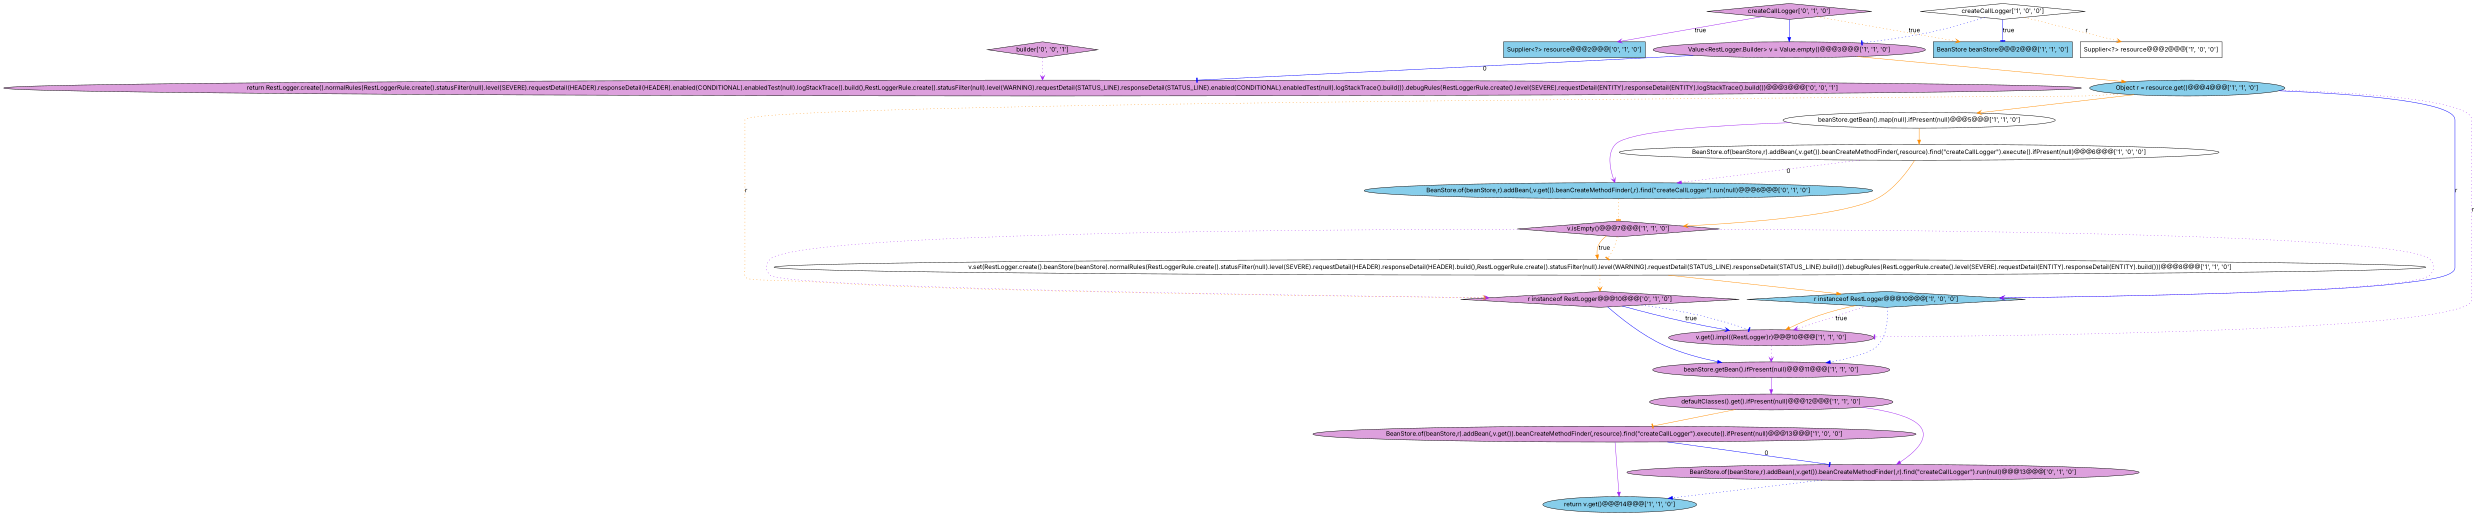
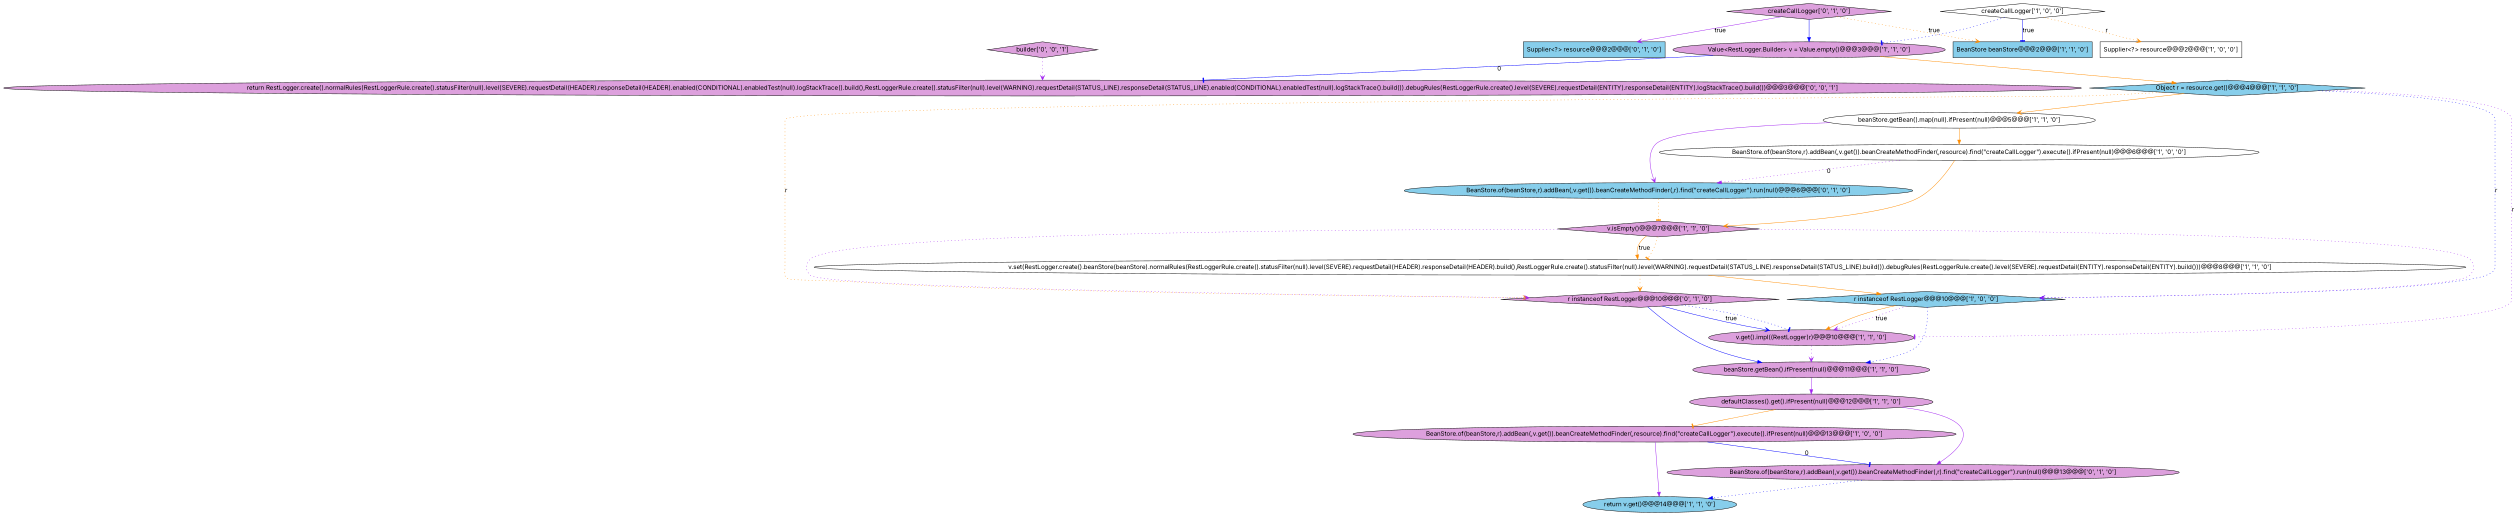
node "Object r = resource.get()@@@4@@@['1', '1', '0']": shape ellipse -> diamond
edge "Object r = resource.get()@@@4@@@['1', '1', '0']" -> "r instanceof RestLogger@@@10@@@['1', '0', '0']": style solid -> dotted
